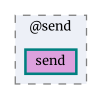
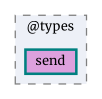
cluster "@send": label "@send" -> "@types"
